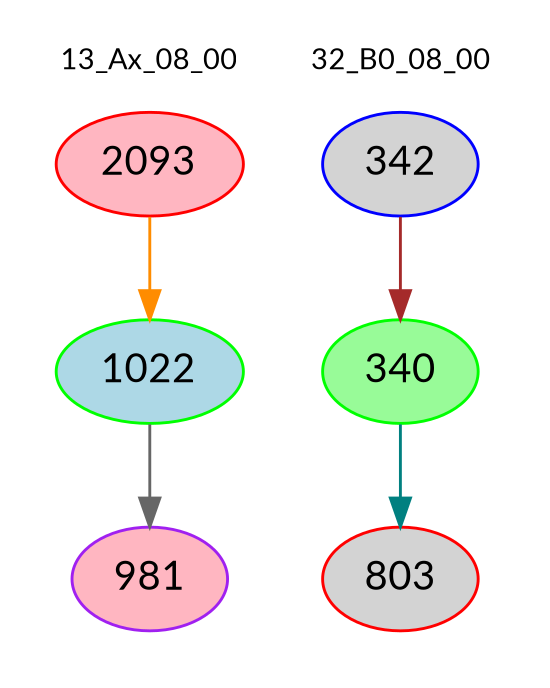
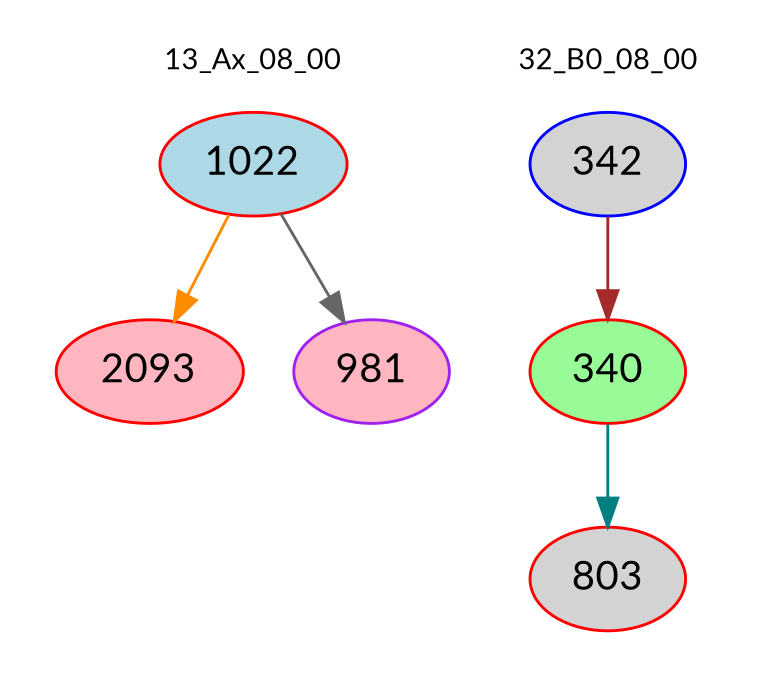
edge "2093" -> "1022": reversed
node "1022": color green -> red
node "340": color green -> red
